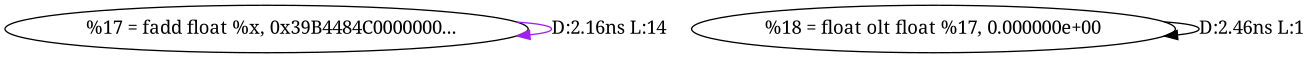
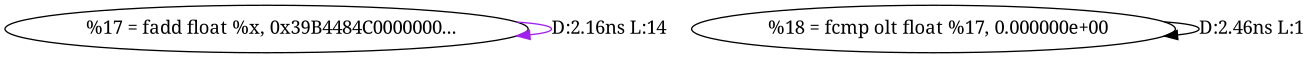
node "%18 = float olt float %17, 0.000000e+00": label "%18 = float olt float %17, 0.000000e+00" -> "%18 = fcmp olt float %17, 0.000000e+00"
